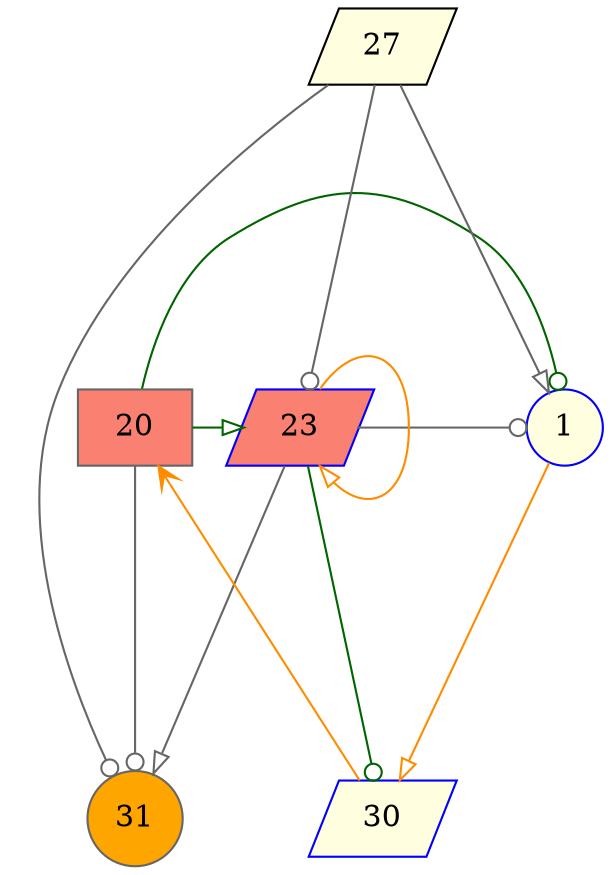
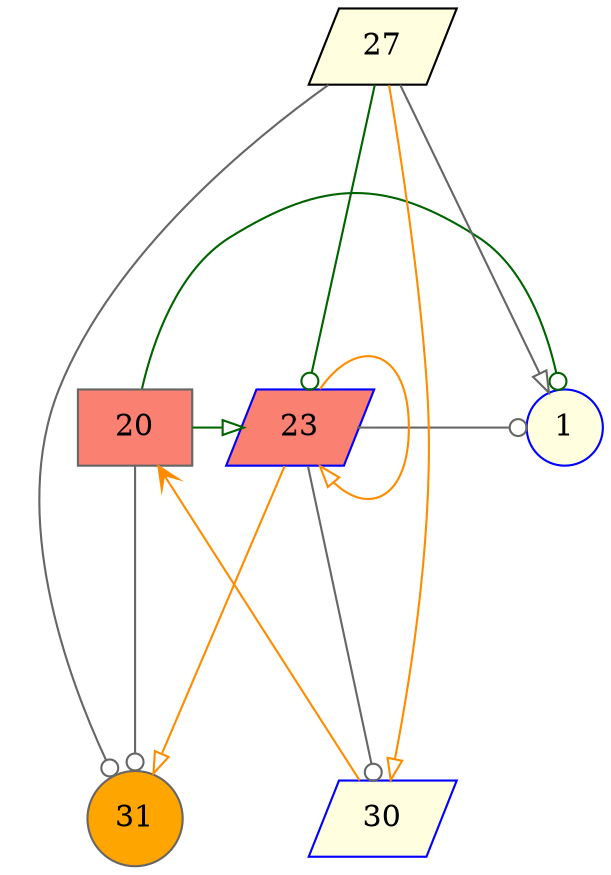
edge "27" -> "23": color gray40 -> darkgreen
edge "23" -> "31": color gray40 -> darkorange
edge "1" -> "30": now "27" -> "30"
edge "23" -> "30": color darkgreen -> gray40
